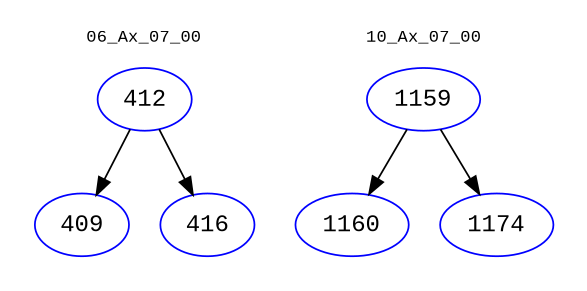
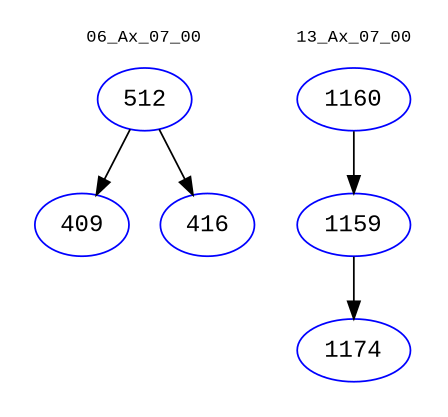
cluster "10_Ax_07_00": label "10_Ax_07_00" -> "13_Ax_07_00"
node "412": label "412" -> "512"
edge "1159" -> "1160": reversed
